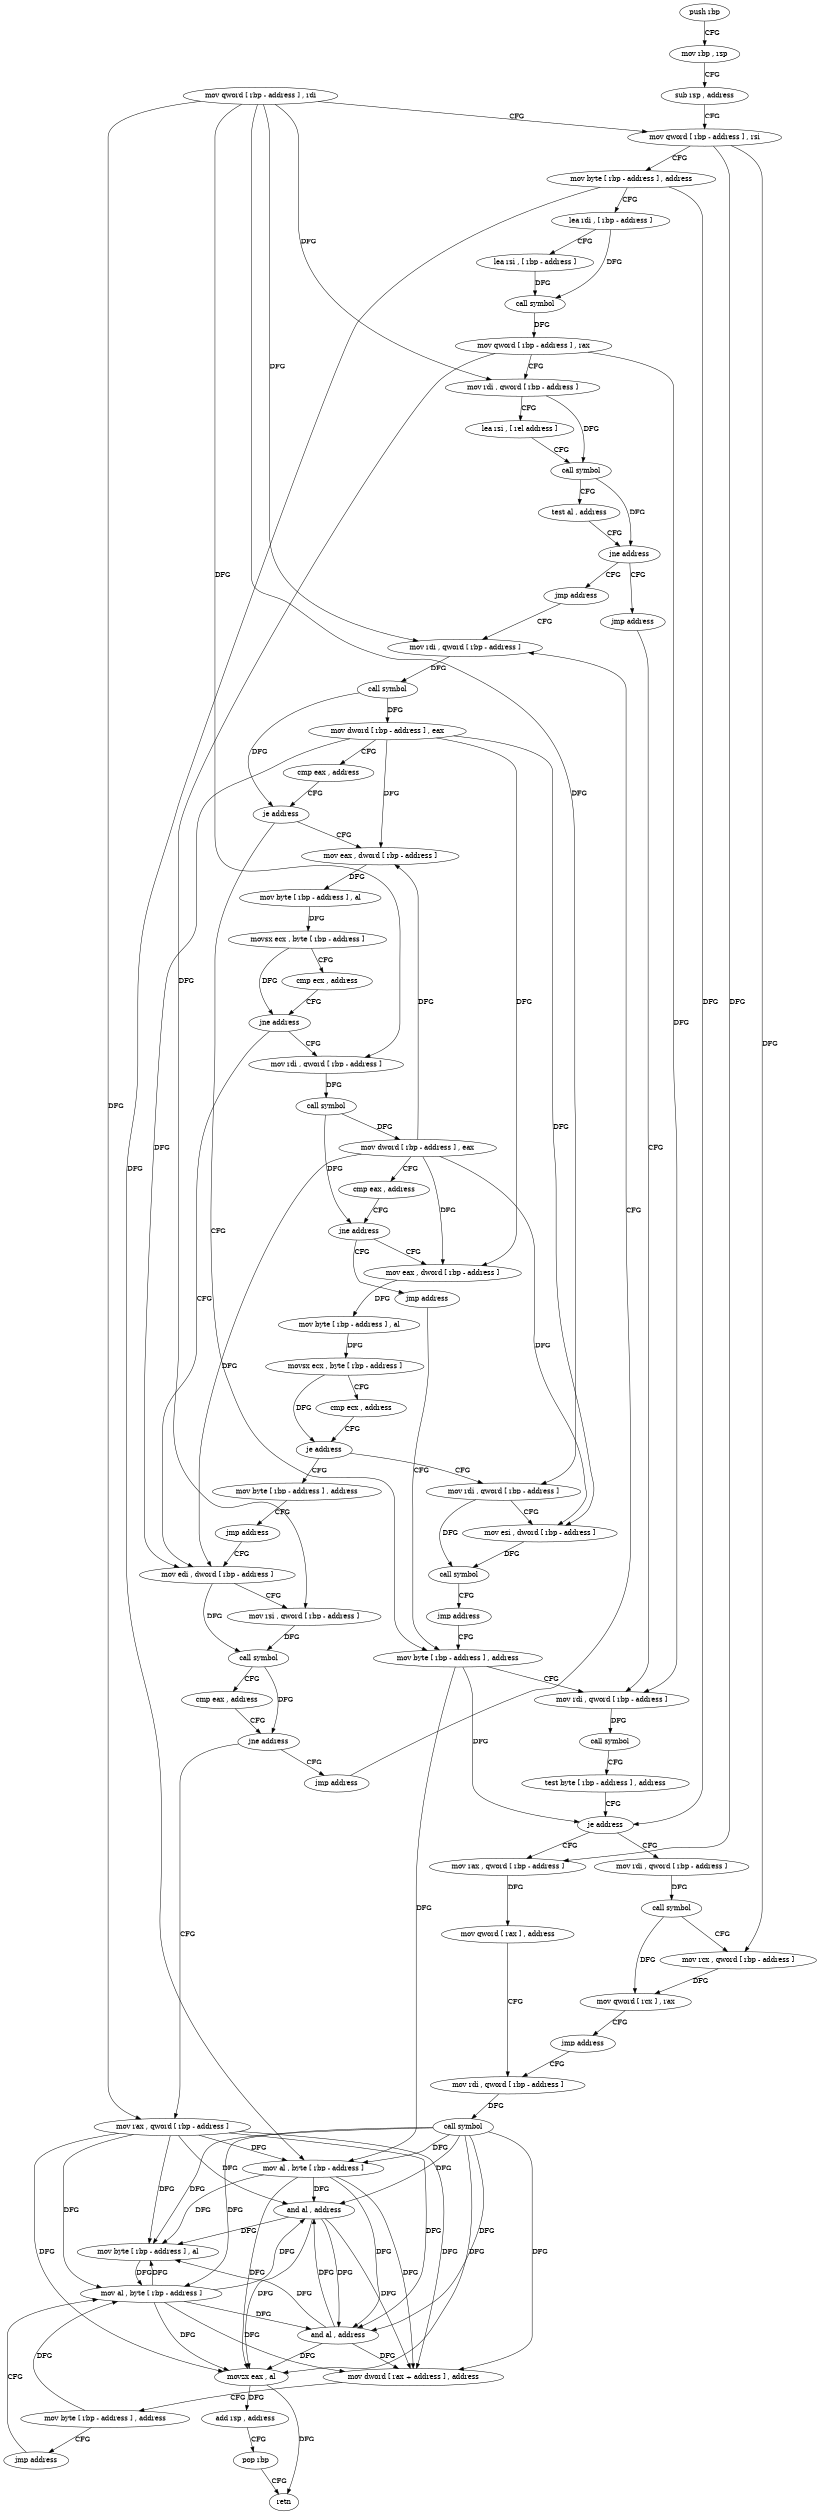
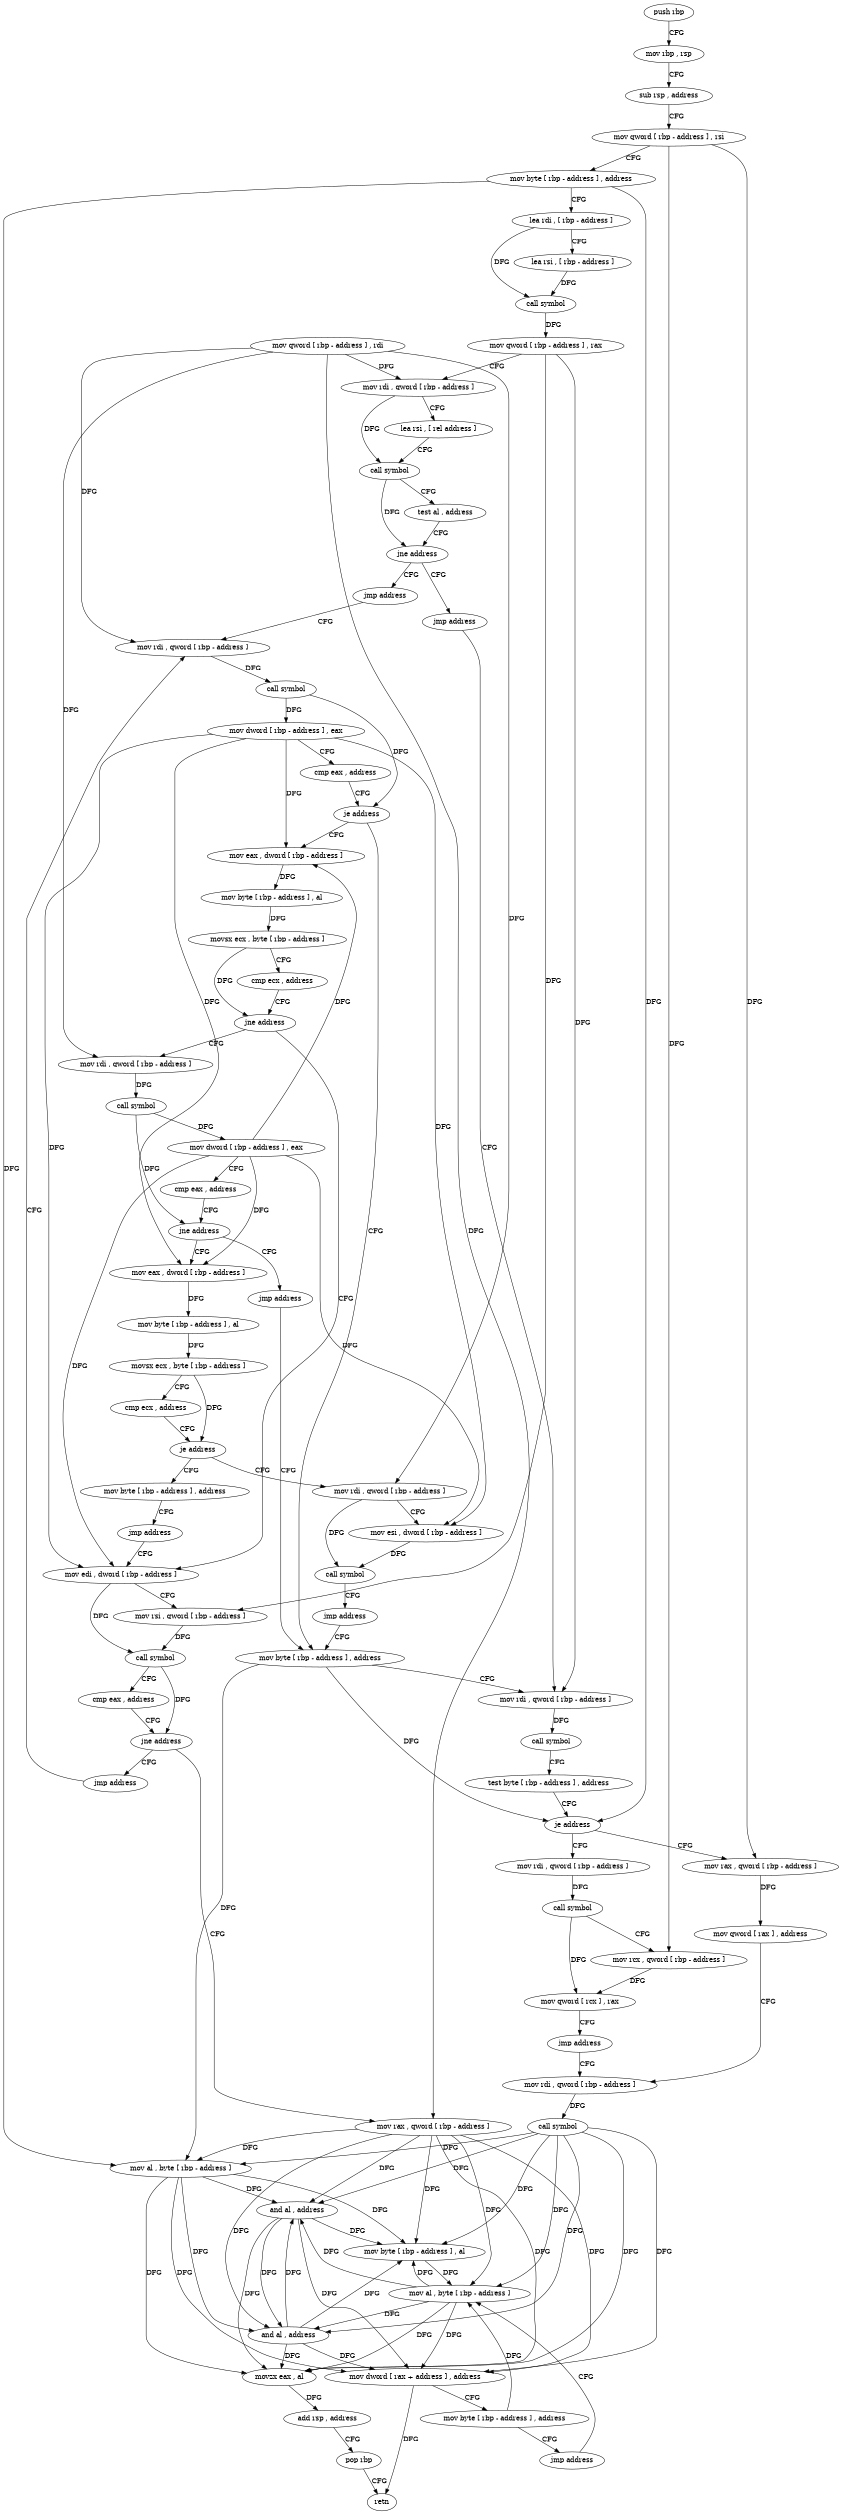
edge "mov qword [ rbp - address ] , rdi" -> "mov qword [ rbp - address ] , rsi": removed, label "CFG"
edge "movzx eax , al" -> "retn": now "mov dword [ rax + address ] , address" -> "retn"
